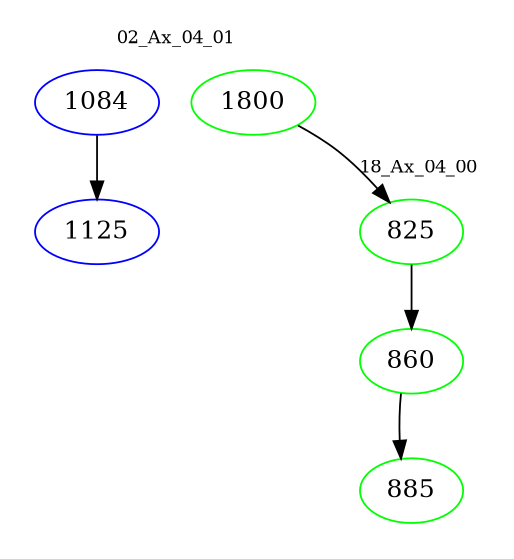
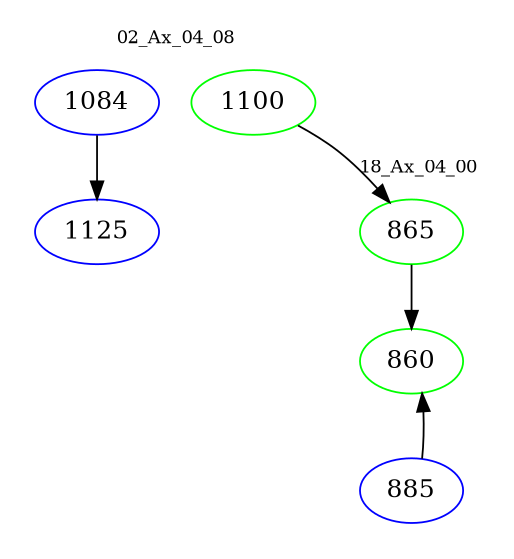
cluster "02_Ax_04_01": label "02_Ax_04_01" -> "02_Ax_04_08"
node "1800": label "1800" -> "1100"
node "825": label "825" -> "865"
edge "860" -> "885": reversed
node "885": color green -> blue
